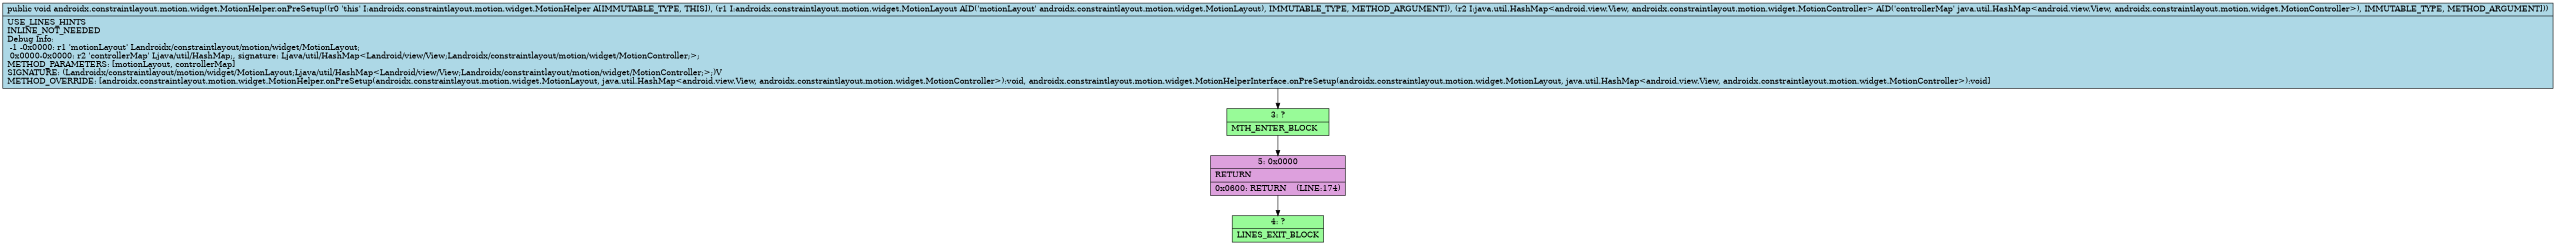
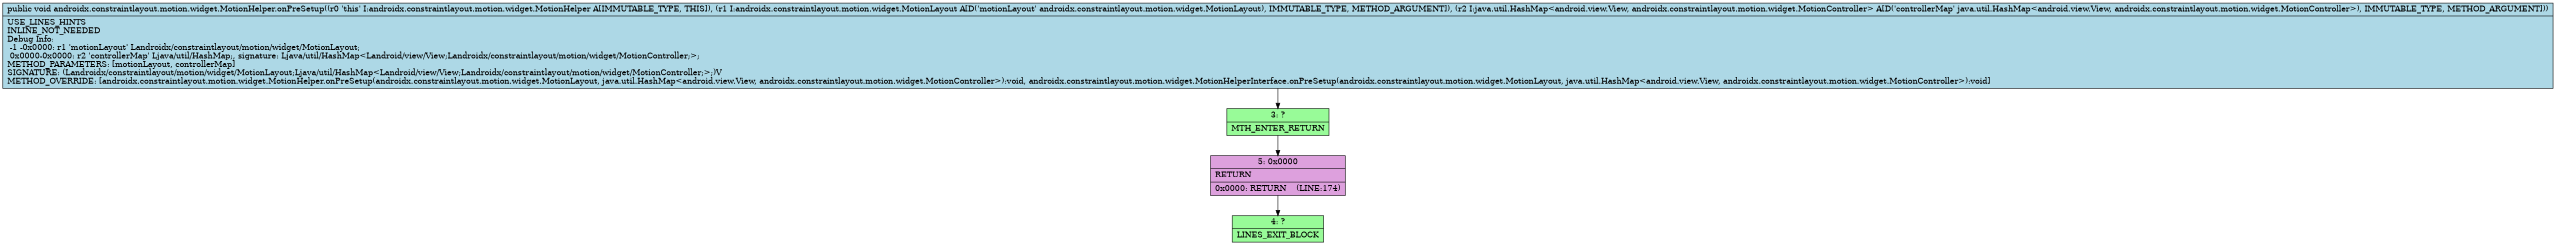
node "3: ?": text "MTH_ENTER_BLOCK" -> "MTH_ENTER_RETURN"
node "5: 0x0000": text "0x0600: RETURN    (LINE:174)" -> "0x0000: RETURN    (LINE:174)"
